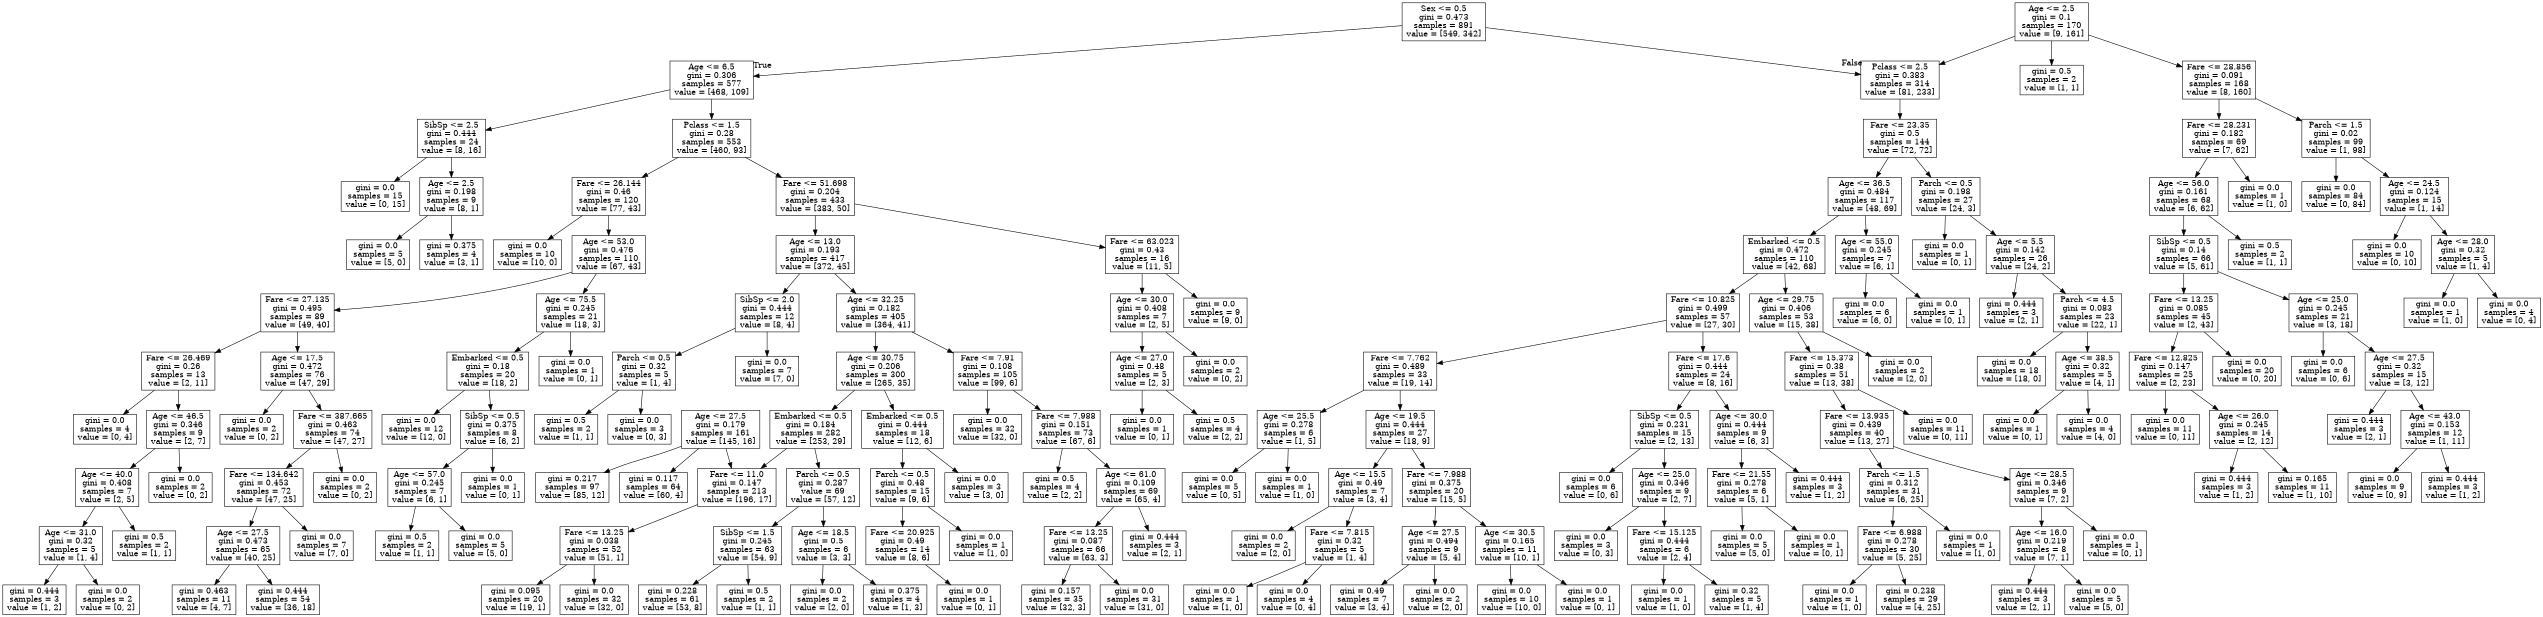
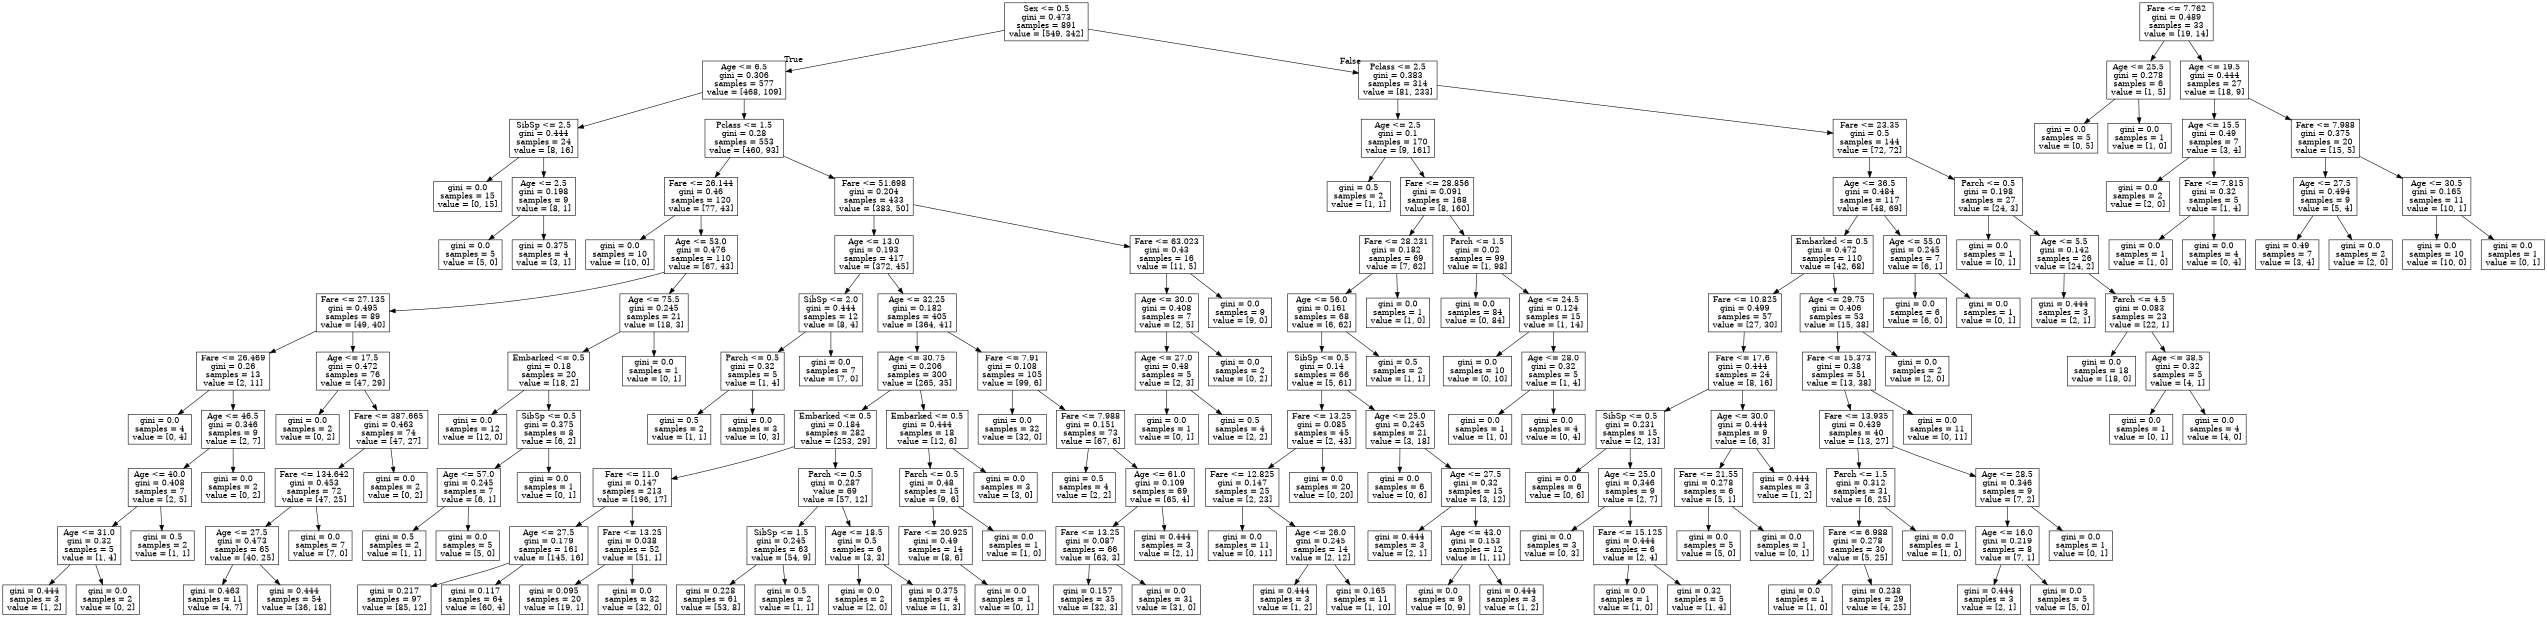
edge "Age <= 2.5 gini = 0.1 samples = 170 value = [9, 161]" -> "Pclass <= 2.5 gini = 0.383 samples = 314 value = [81, 233]": reversed
edge "Fare <= 10.825 gini = 0.499 samples = 57 value = [27, 30]" -> "Fare <= 7.762 gini = 0.489 samples = 33 value = [19, 14]": removed
edge "Age <= 27.5 gini = 0.179 samples = 161 value = [145, 16]" -> "Fare <= 11.0 gini = 0.147 samples = 213 value = [196, 17]": reversed
